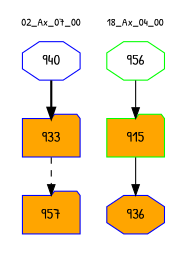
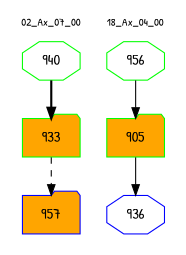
node "940": color blue -> green
node "933": color blue -> green
node "915": label "915" -> "905"
node "936": fillcolor orange -> white
